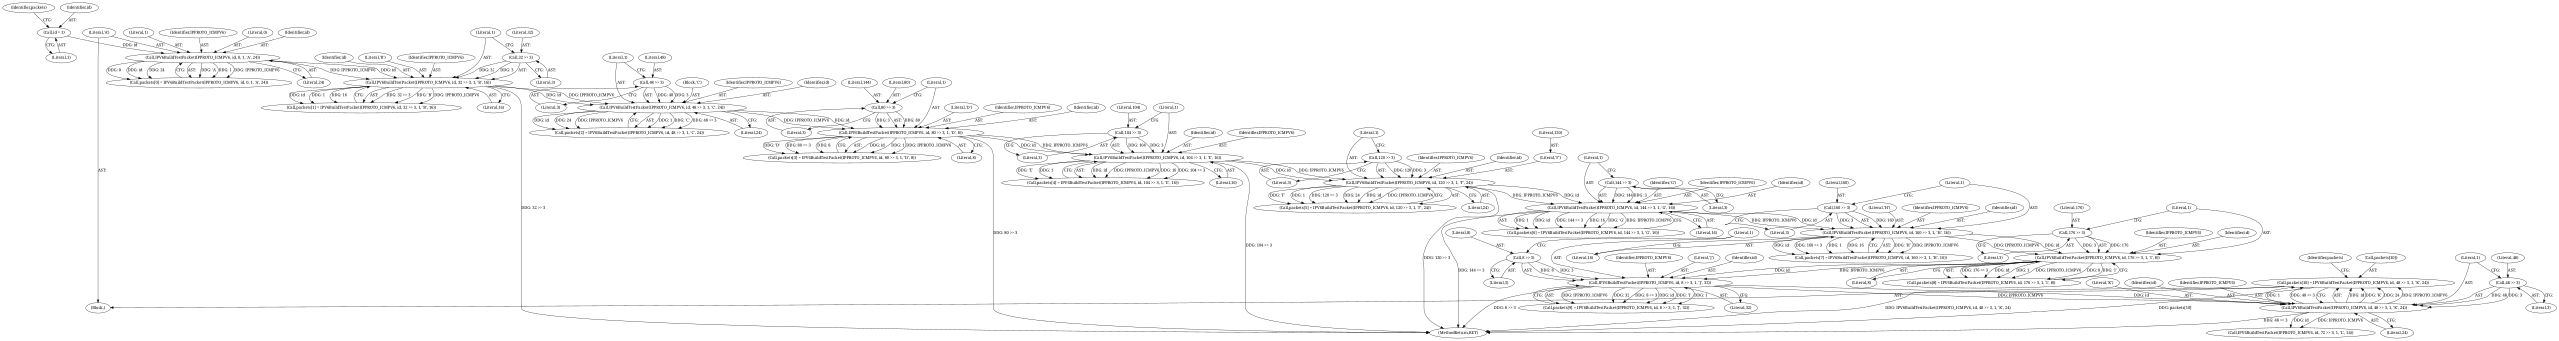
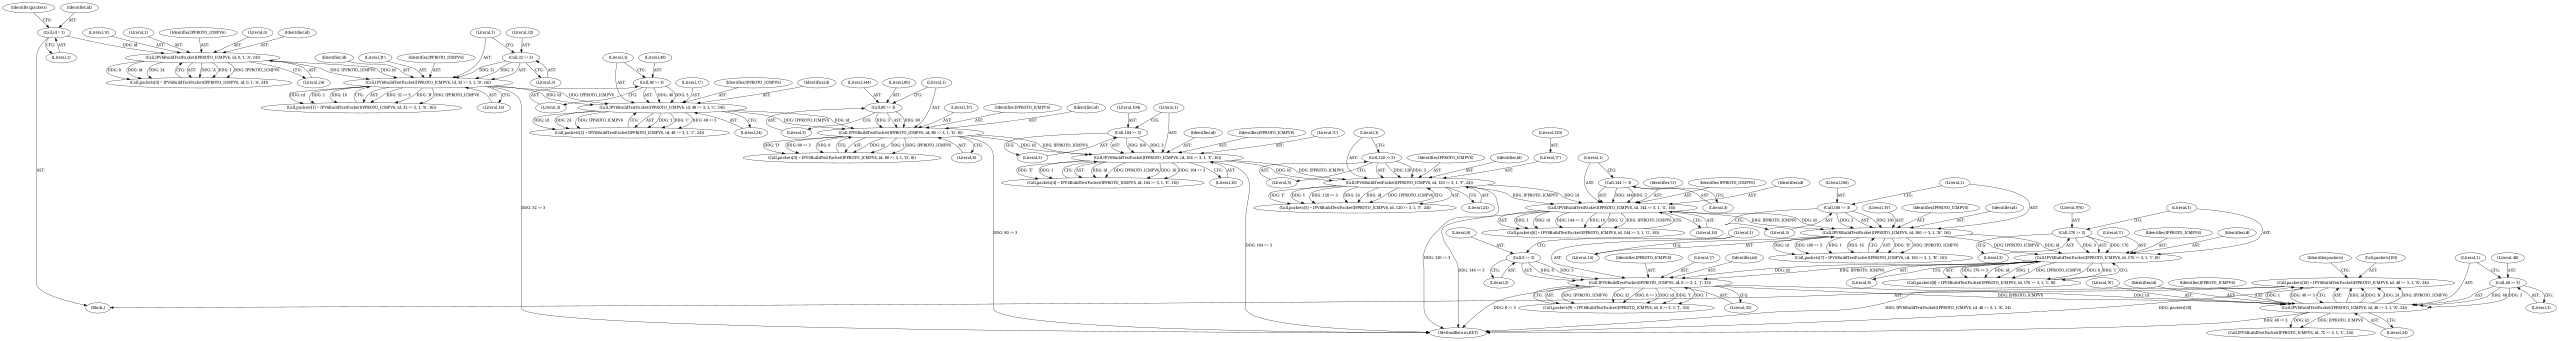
node "(Block,'C')": label "(Block,'C')" -> "(Literal,'C')"
node "(Literal,'E')": added
edge "(Literal,'A')" -> "(Block,)": now "(Call,id = 1)" -> "(Block,)"
node "(Literal,176)": label "(Literal,176)" -> "(Literal,976)"
node "(Literal,'I')": added
